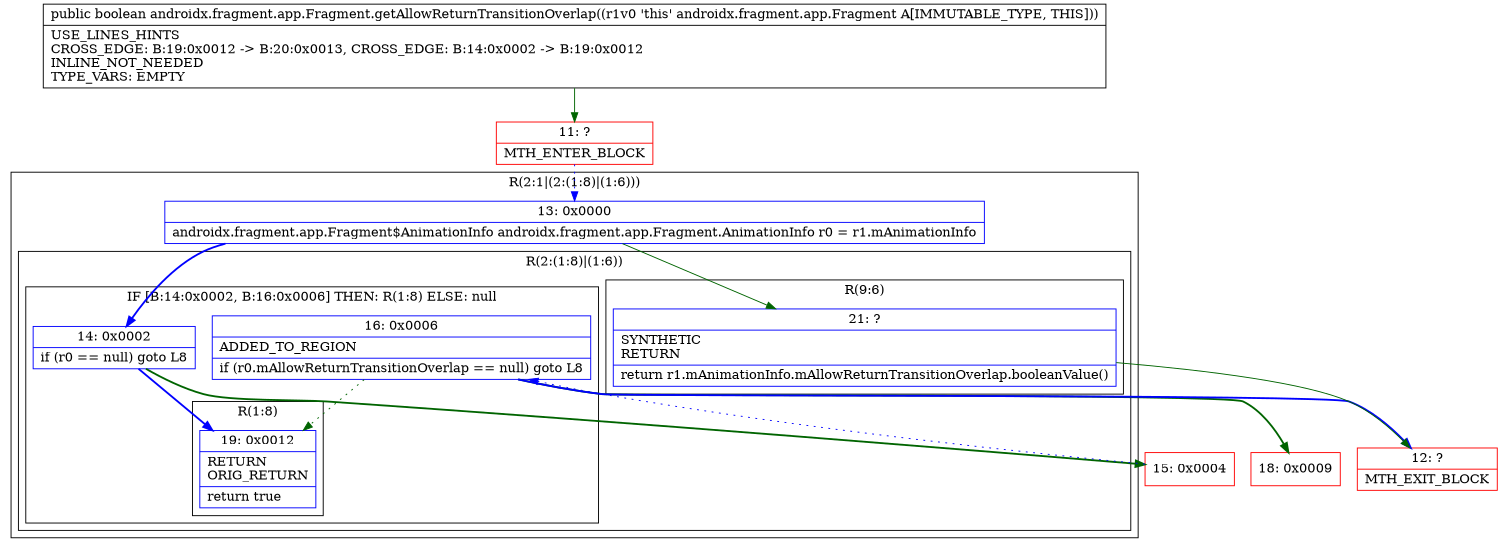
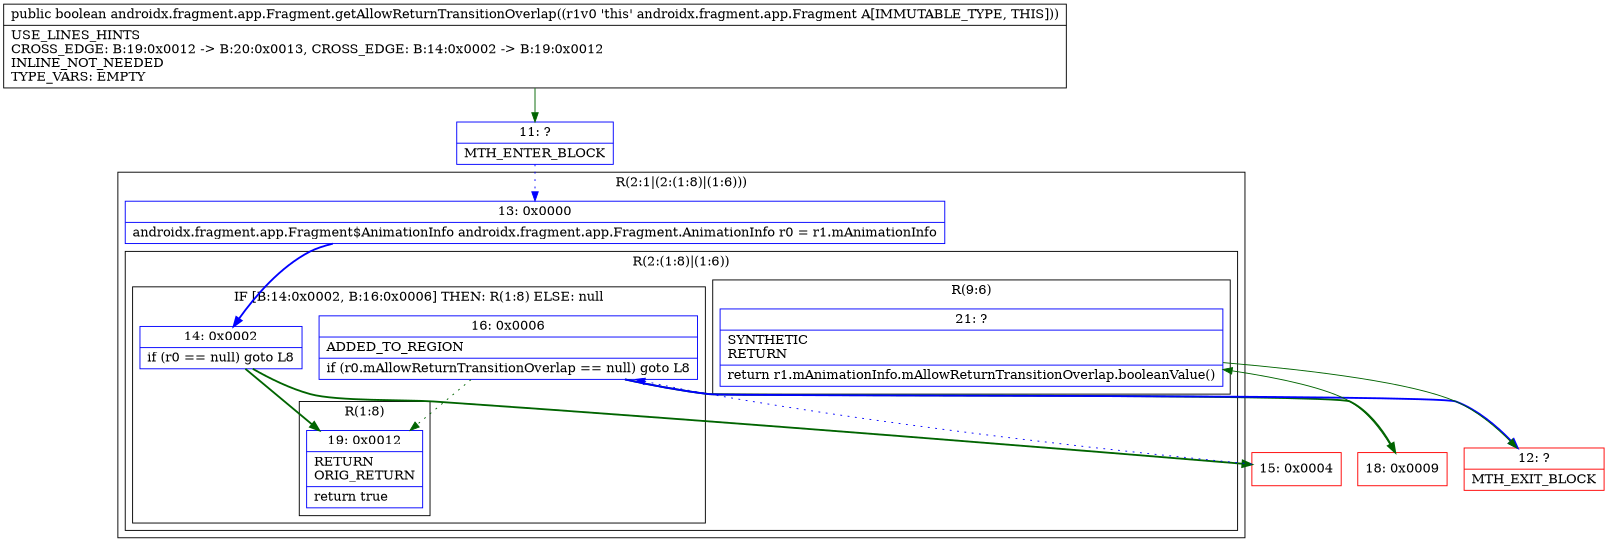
node "11: ?": color red -> blue
edge "13: 0x0000" -> "21: ?": now "18: 0x0009" -> "21: ?"
edge "14: 0x0002" -> "19: 0x0012": color blue -> darkgreen
